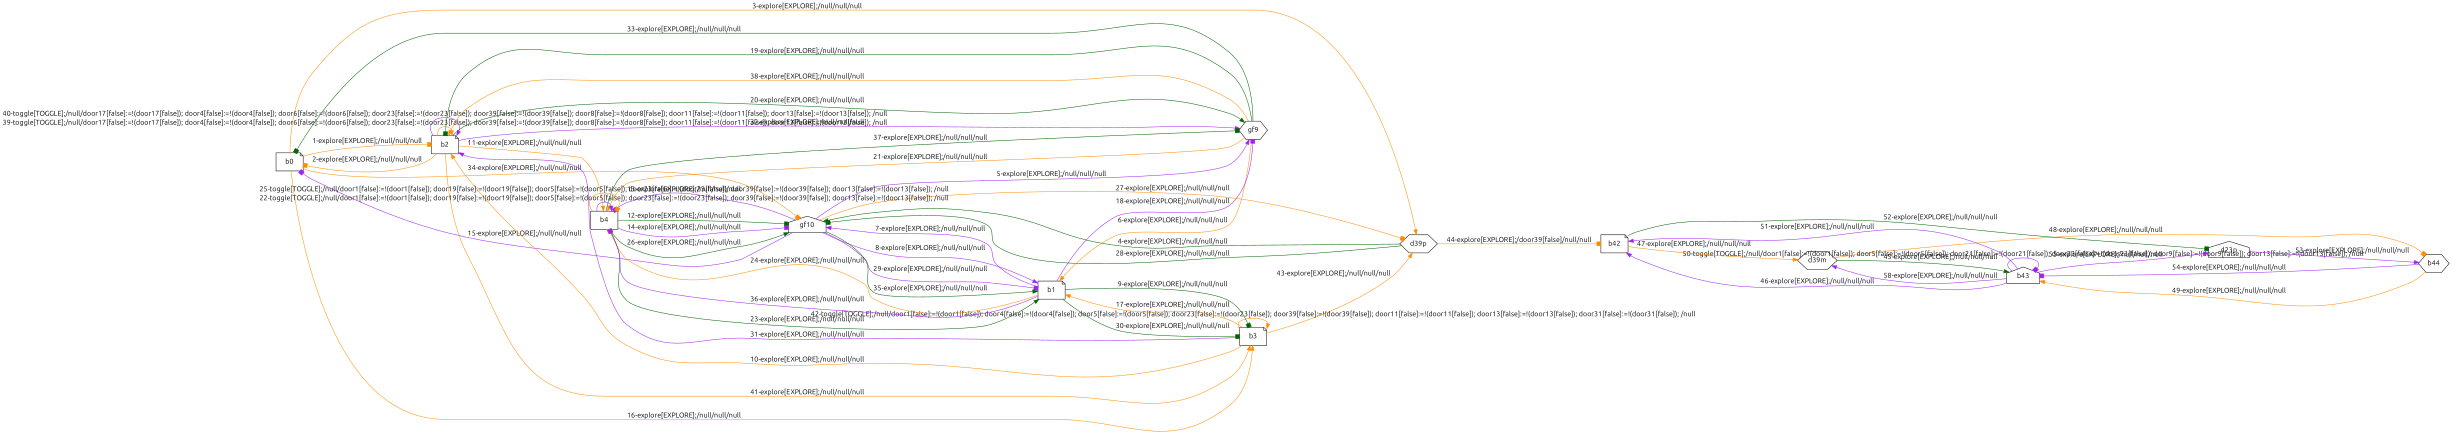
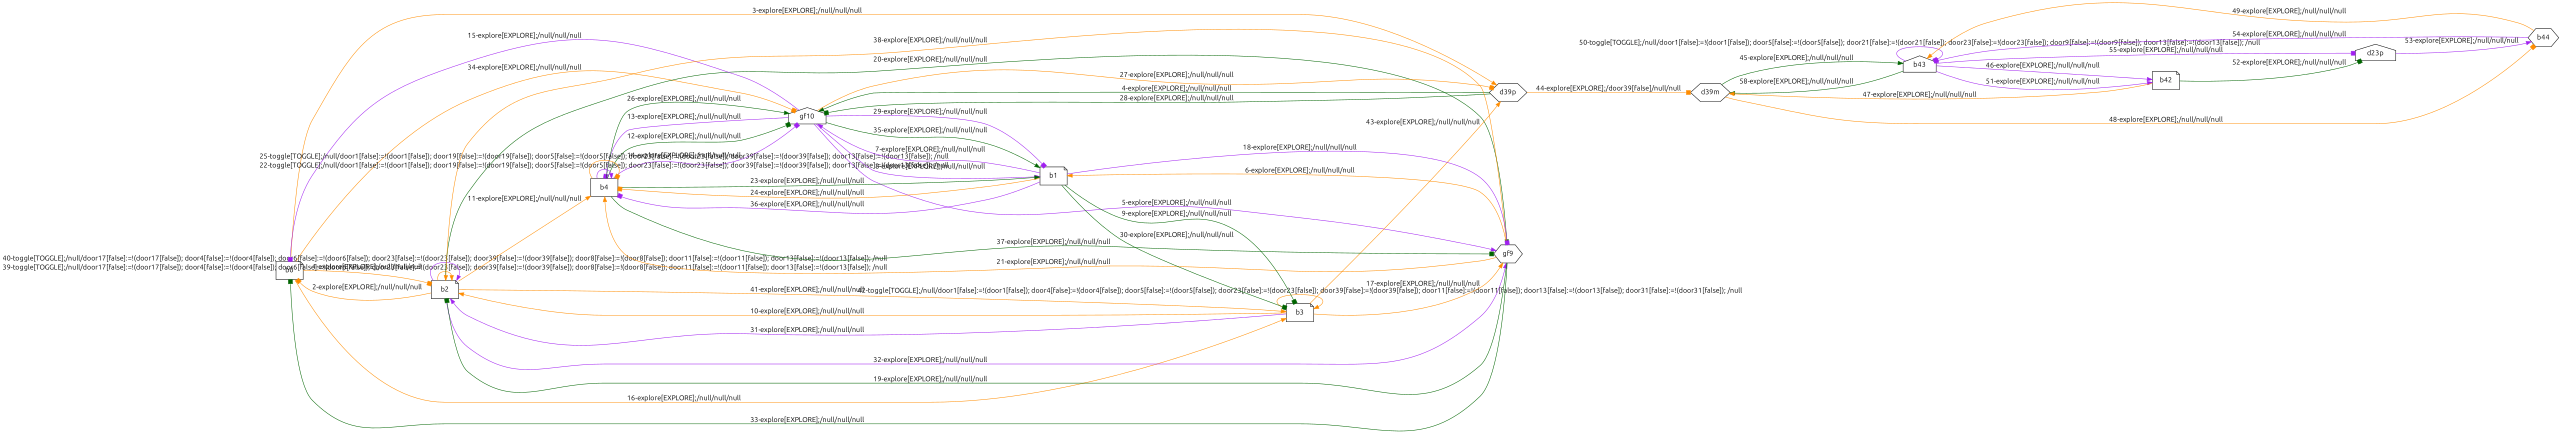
edge "d39p" -> "b42": now "d39p" -> "d39m"
edge "b43" -> "d23p": arrowhead normal -> box
edge "b43" -> "d39m": color purple -> darkgreen
edge "b3" -> "b1": now "b3" -> "gf9"
